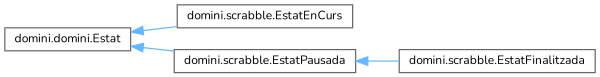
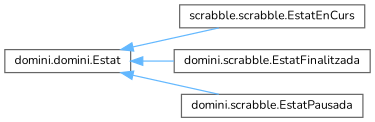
node "domini.scrabble.EstatEnCurs": label "domini.scrabble.EstatEnCurs" -> "scrabble.scrabble.EstatEnCurs"
edge "domini.scrabble.EstatFinalitzada" -> "domini.scrabble.EstatPausada": now "domini.scrabble.EstatFinalitzada" -> "domini.domini.Estat"
